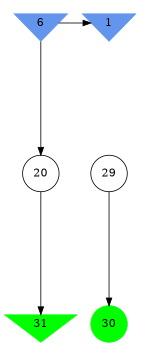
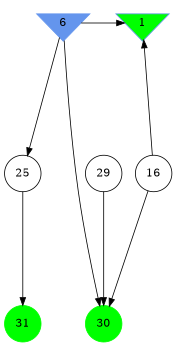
node "1": fillcolor cornflowerblue -> green
edge "6" -> "30": added
node "20": label "20" -> "25"
node "16": added
node "31": shape invtriangle -> circle
